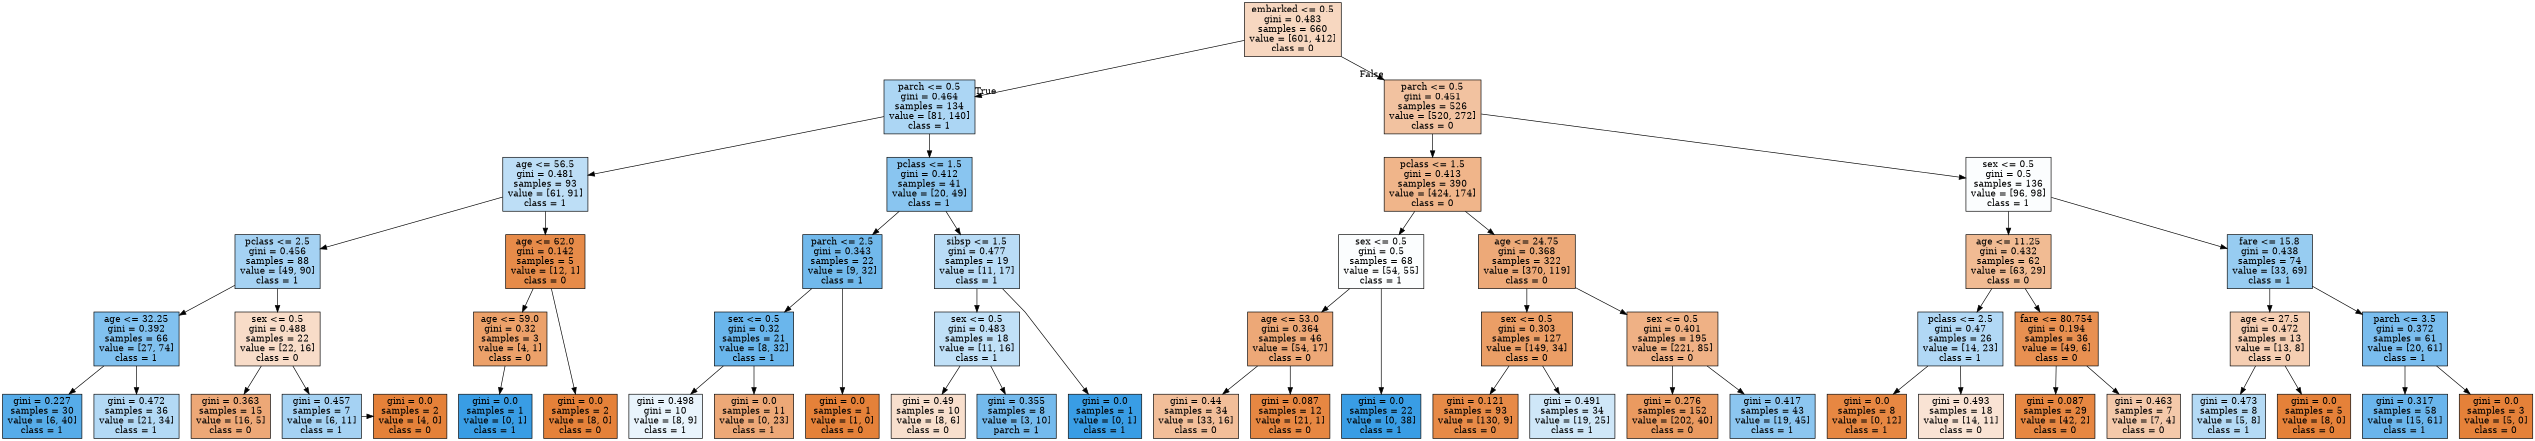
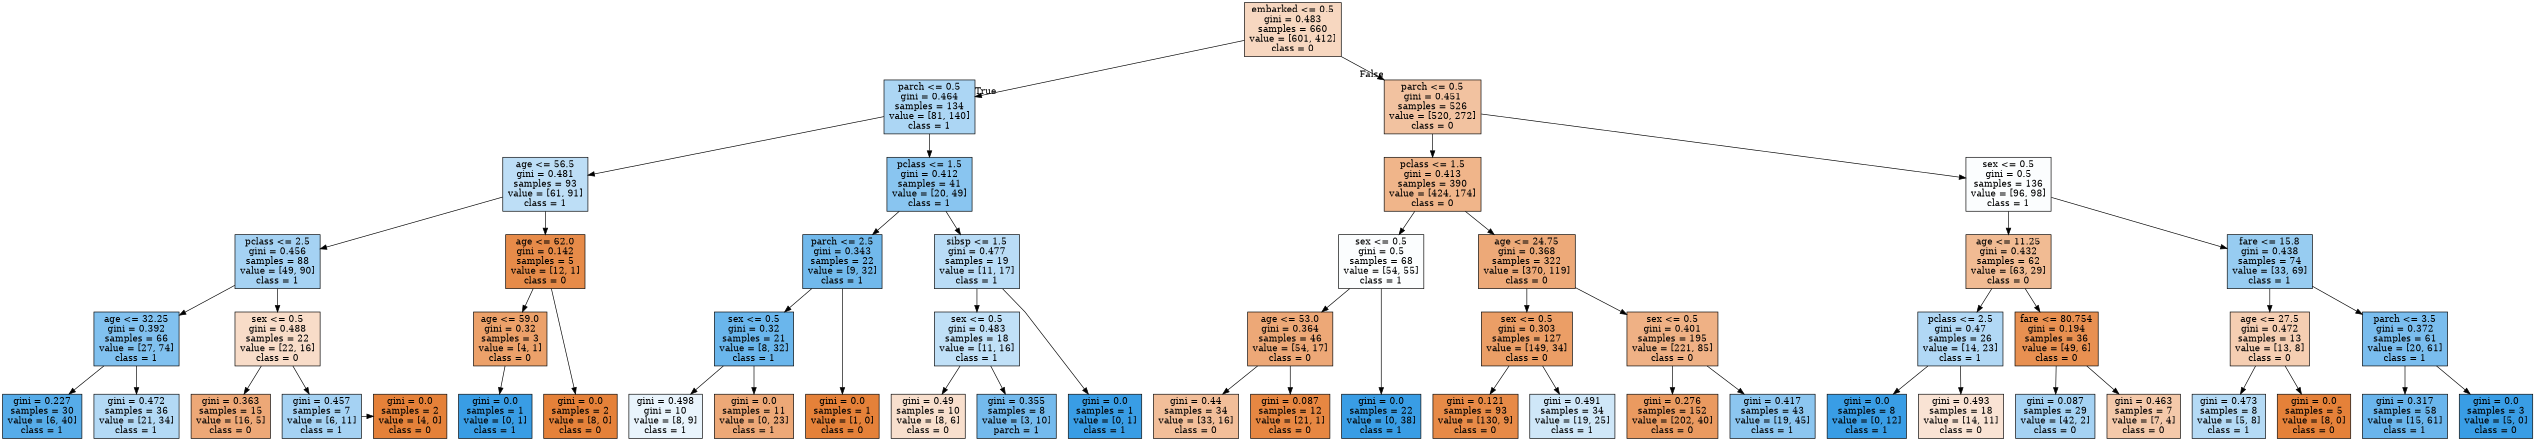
node "gini = 0.0 samples = 8 value = [0, 12] class = 1": fillcolor #e58139f3 -> #399de5ff
node "gini = 0.087 samples = 29 value = [42, 2] class = 0": fillcolor #e58139f3 -> #399de574
node "gini = 0.0 samples = 3 value = [5, 0] class = 0": fillcolor #e58139ff -> #399de5ff
